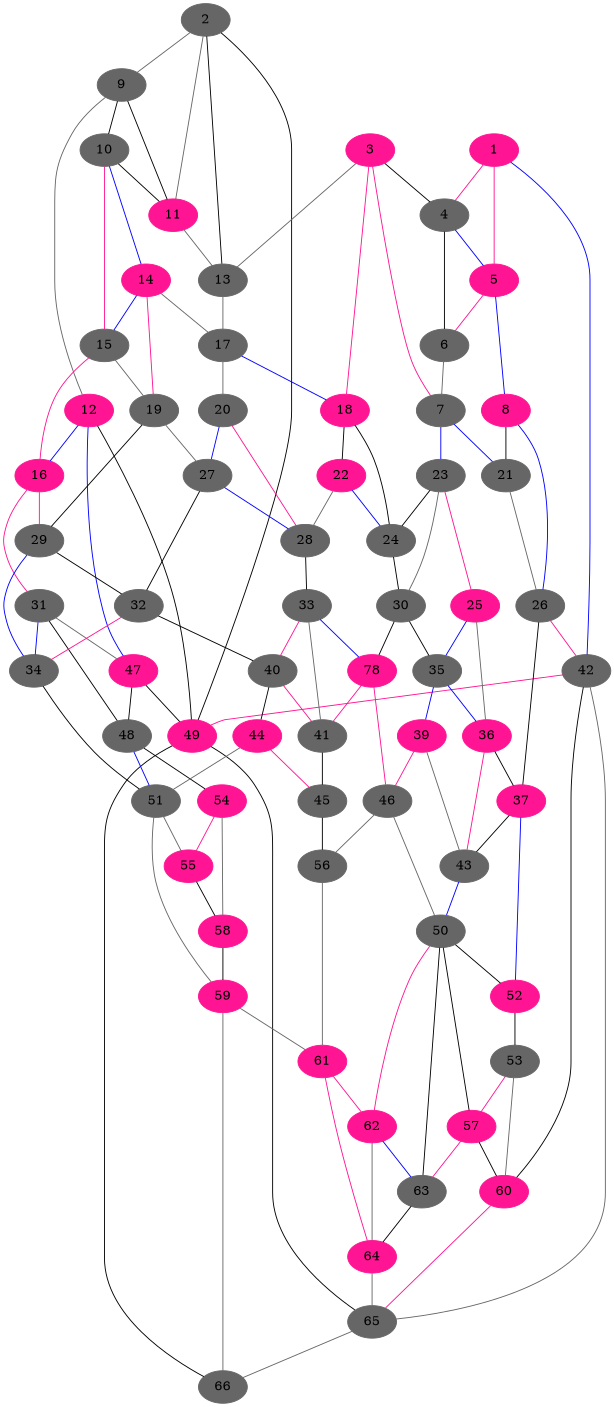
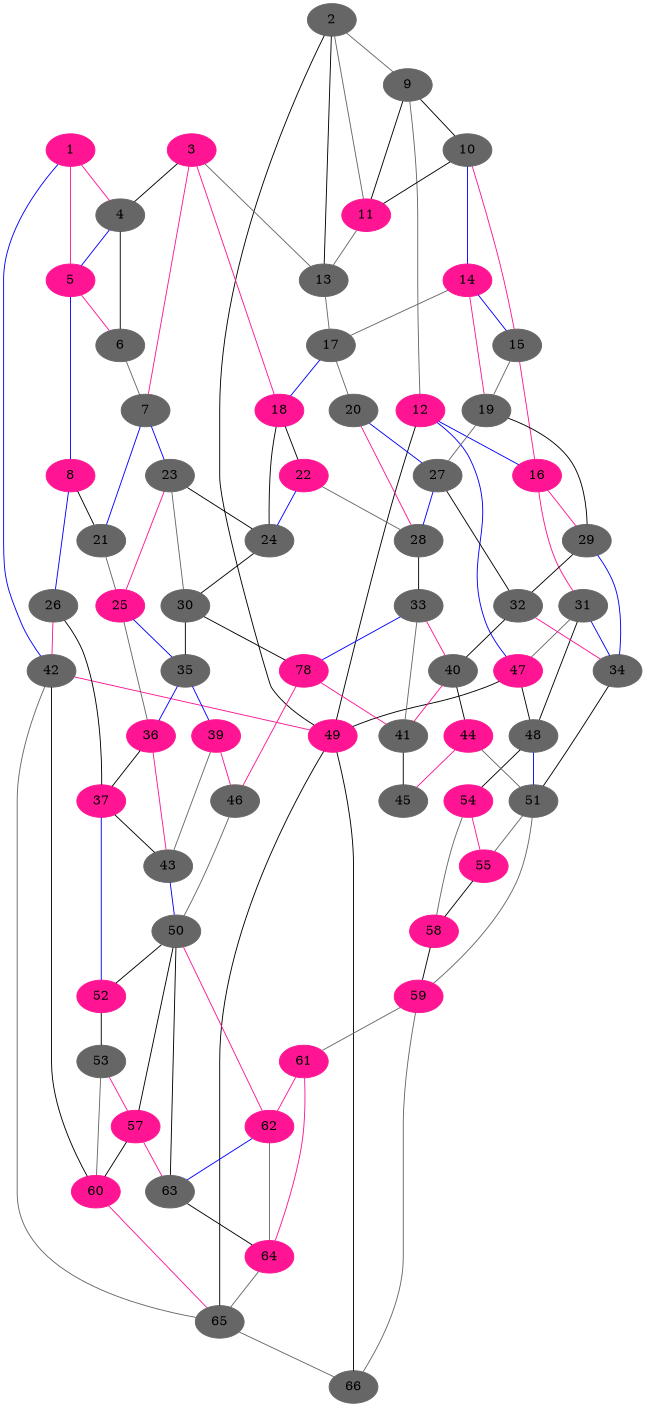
edge "21" -- "26": now "21" -- "25"
node "56": removed
